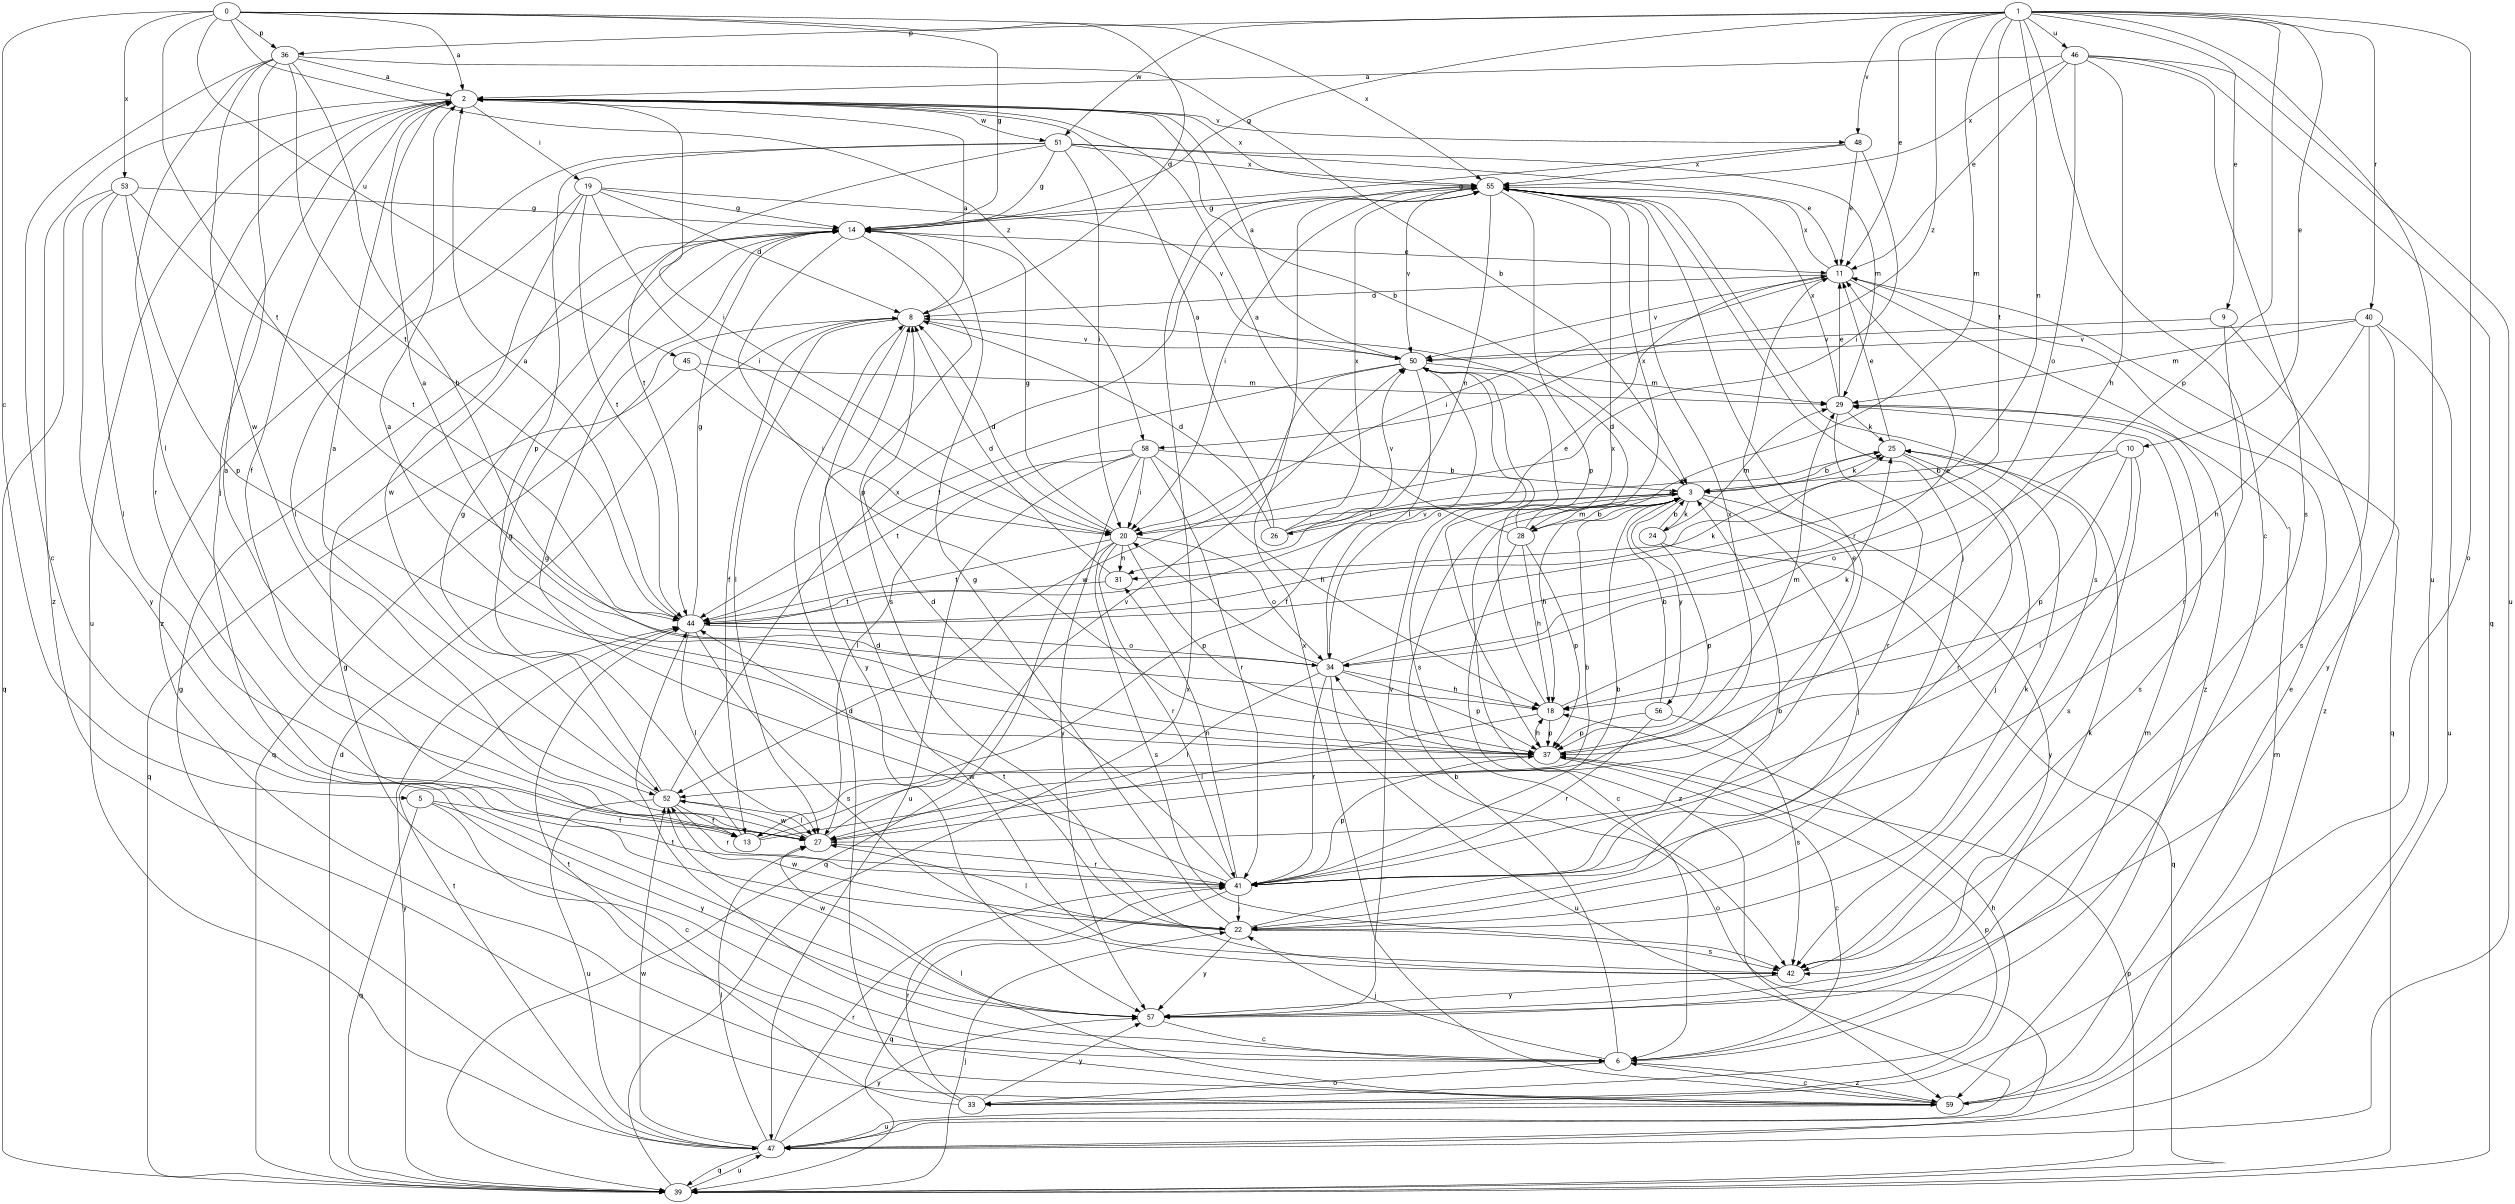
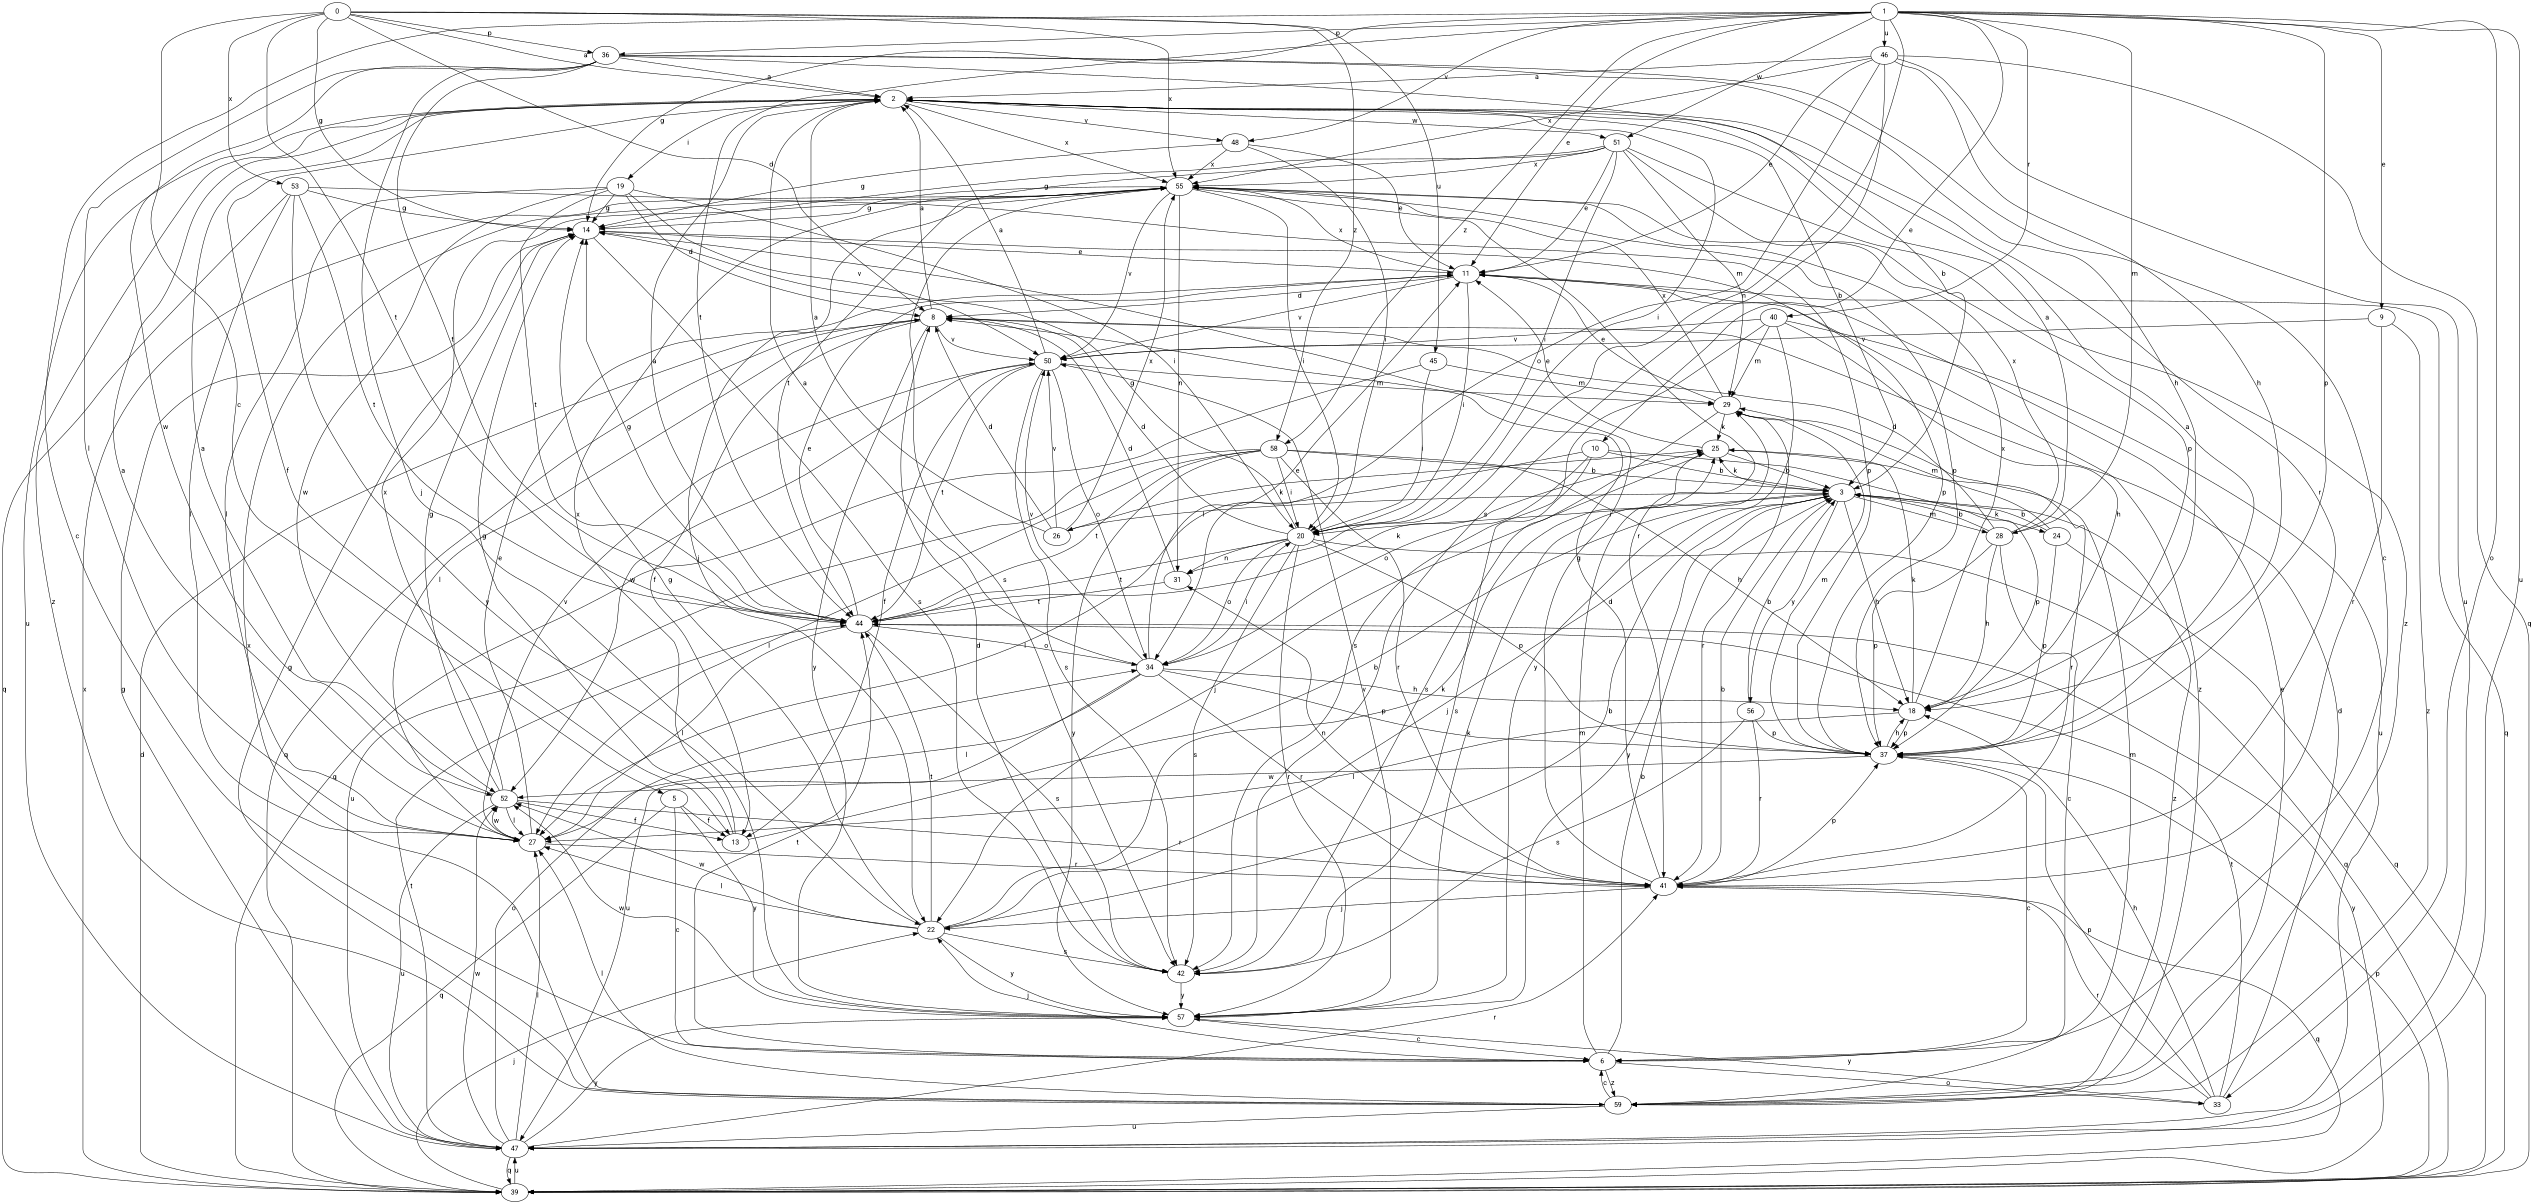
edge "20" -> "41": now "20" -> "57"
